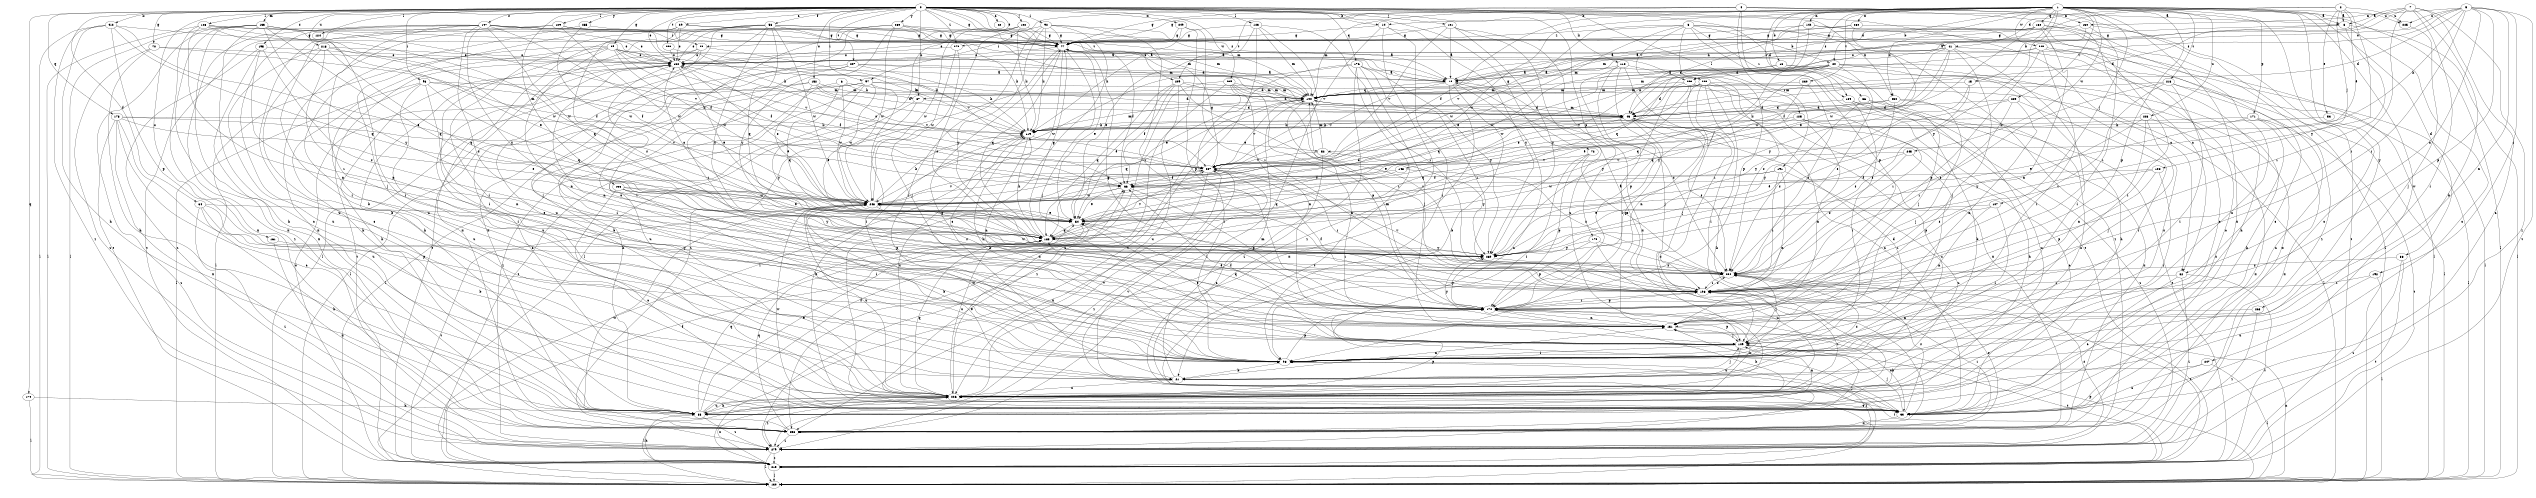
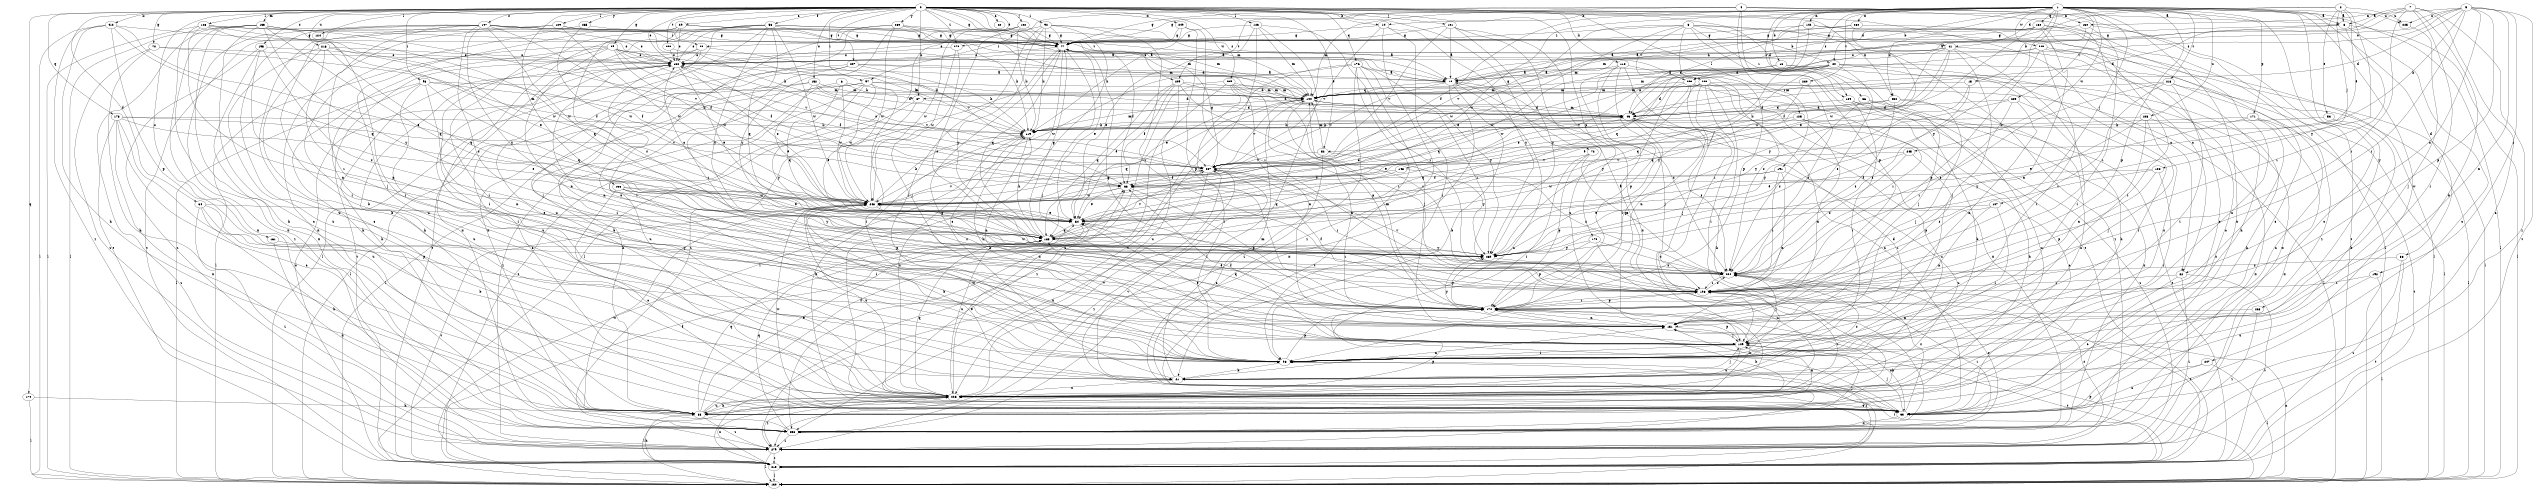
edge "119" -> "52": now "0" -> "52"
edge "53" -> "21": added, label "b"
